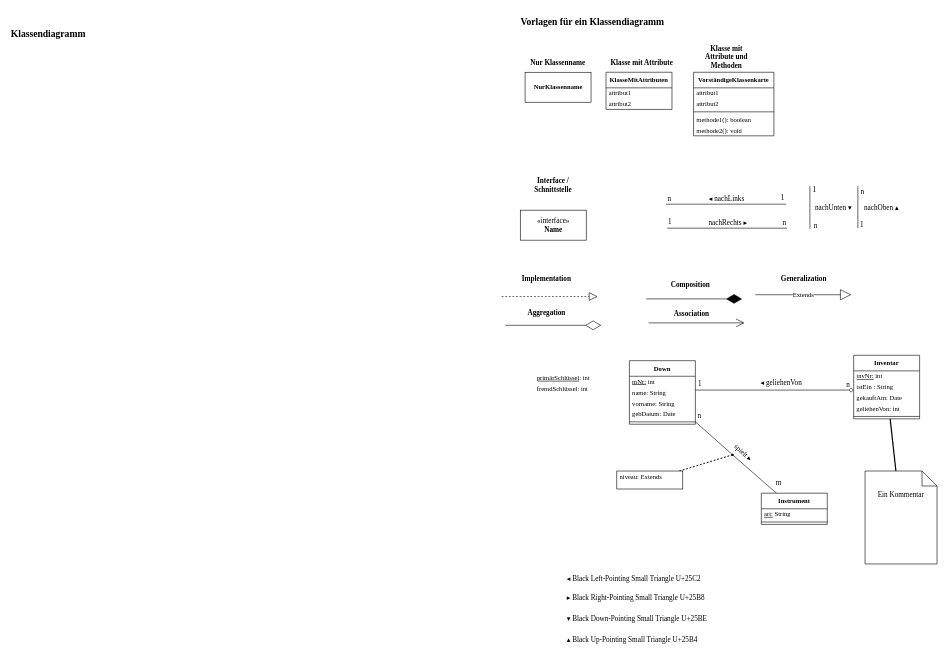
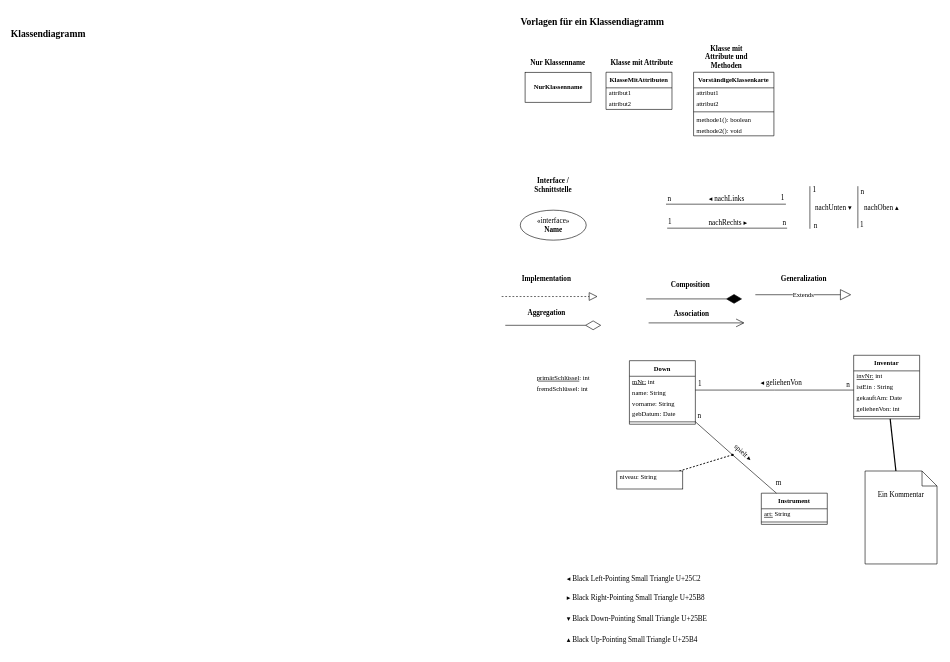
node "«interface» Name": shape rectangle -> ellipse
edge "Down" -> "Inventar": arrowhead diamond -> none
node "niveau: Extends": label "niveau: Extends" -> "niveau: String"
